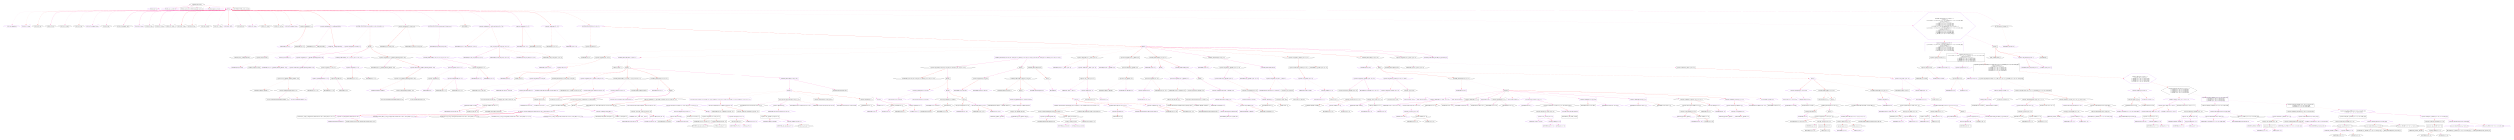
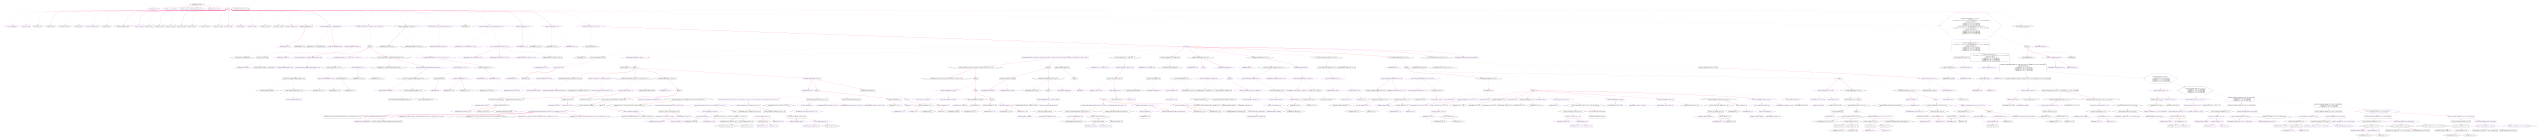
node "(IDENTIFIER,v18,if ( v18 ))": added
node "(IDENTIFIER,dnsmasq_daemon,dnsmasq_daemon + 456)": removed
